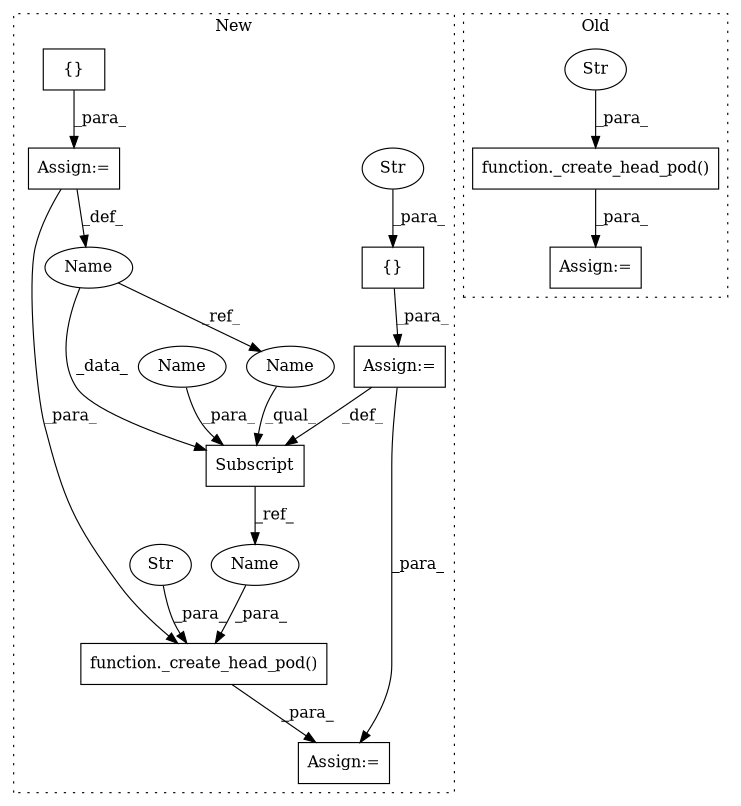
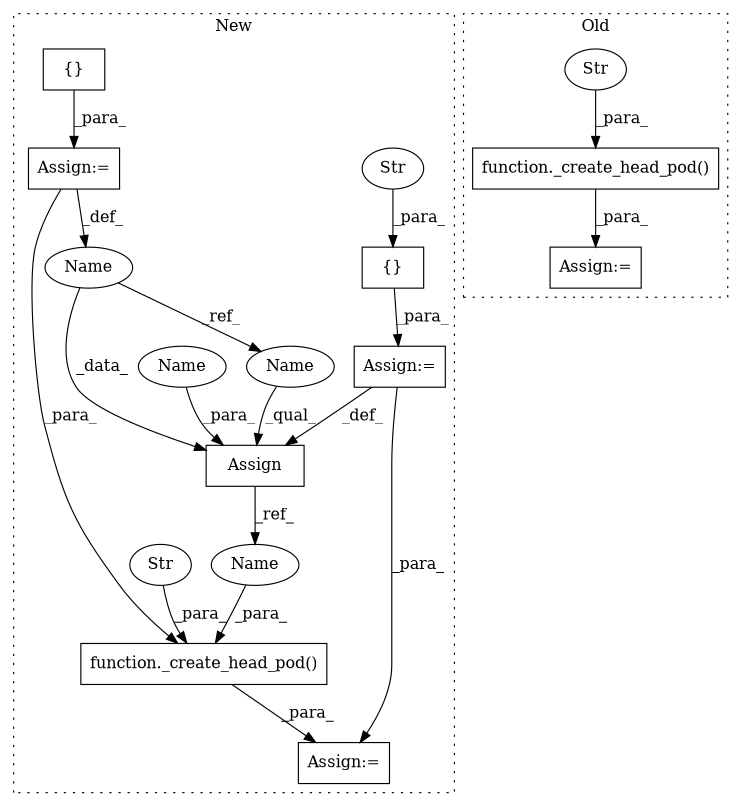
node "Subscript": label "Subscript" -> "Assign"
